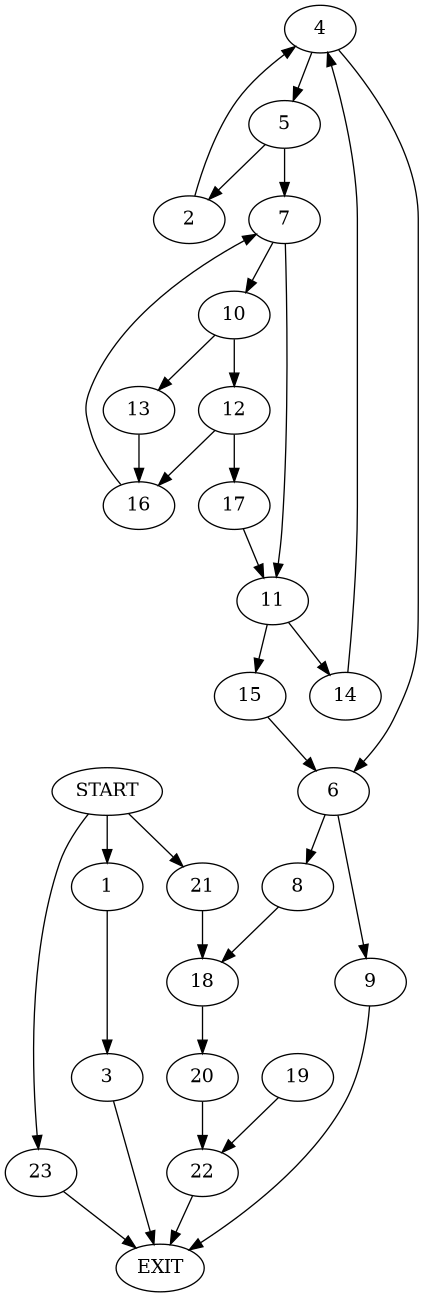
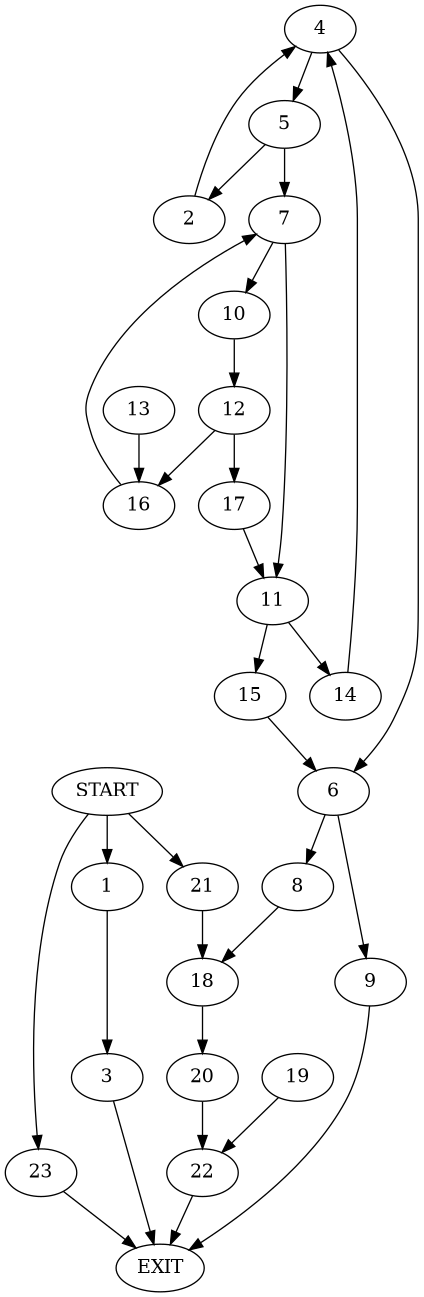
edge "10" -> "13": removed
